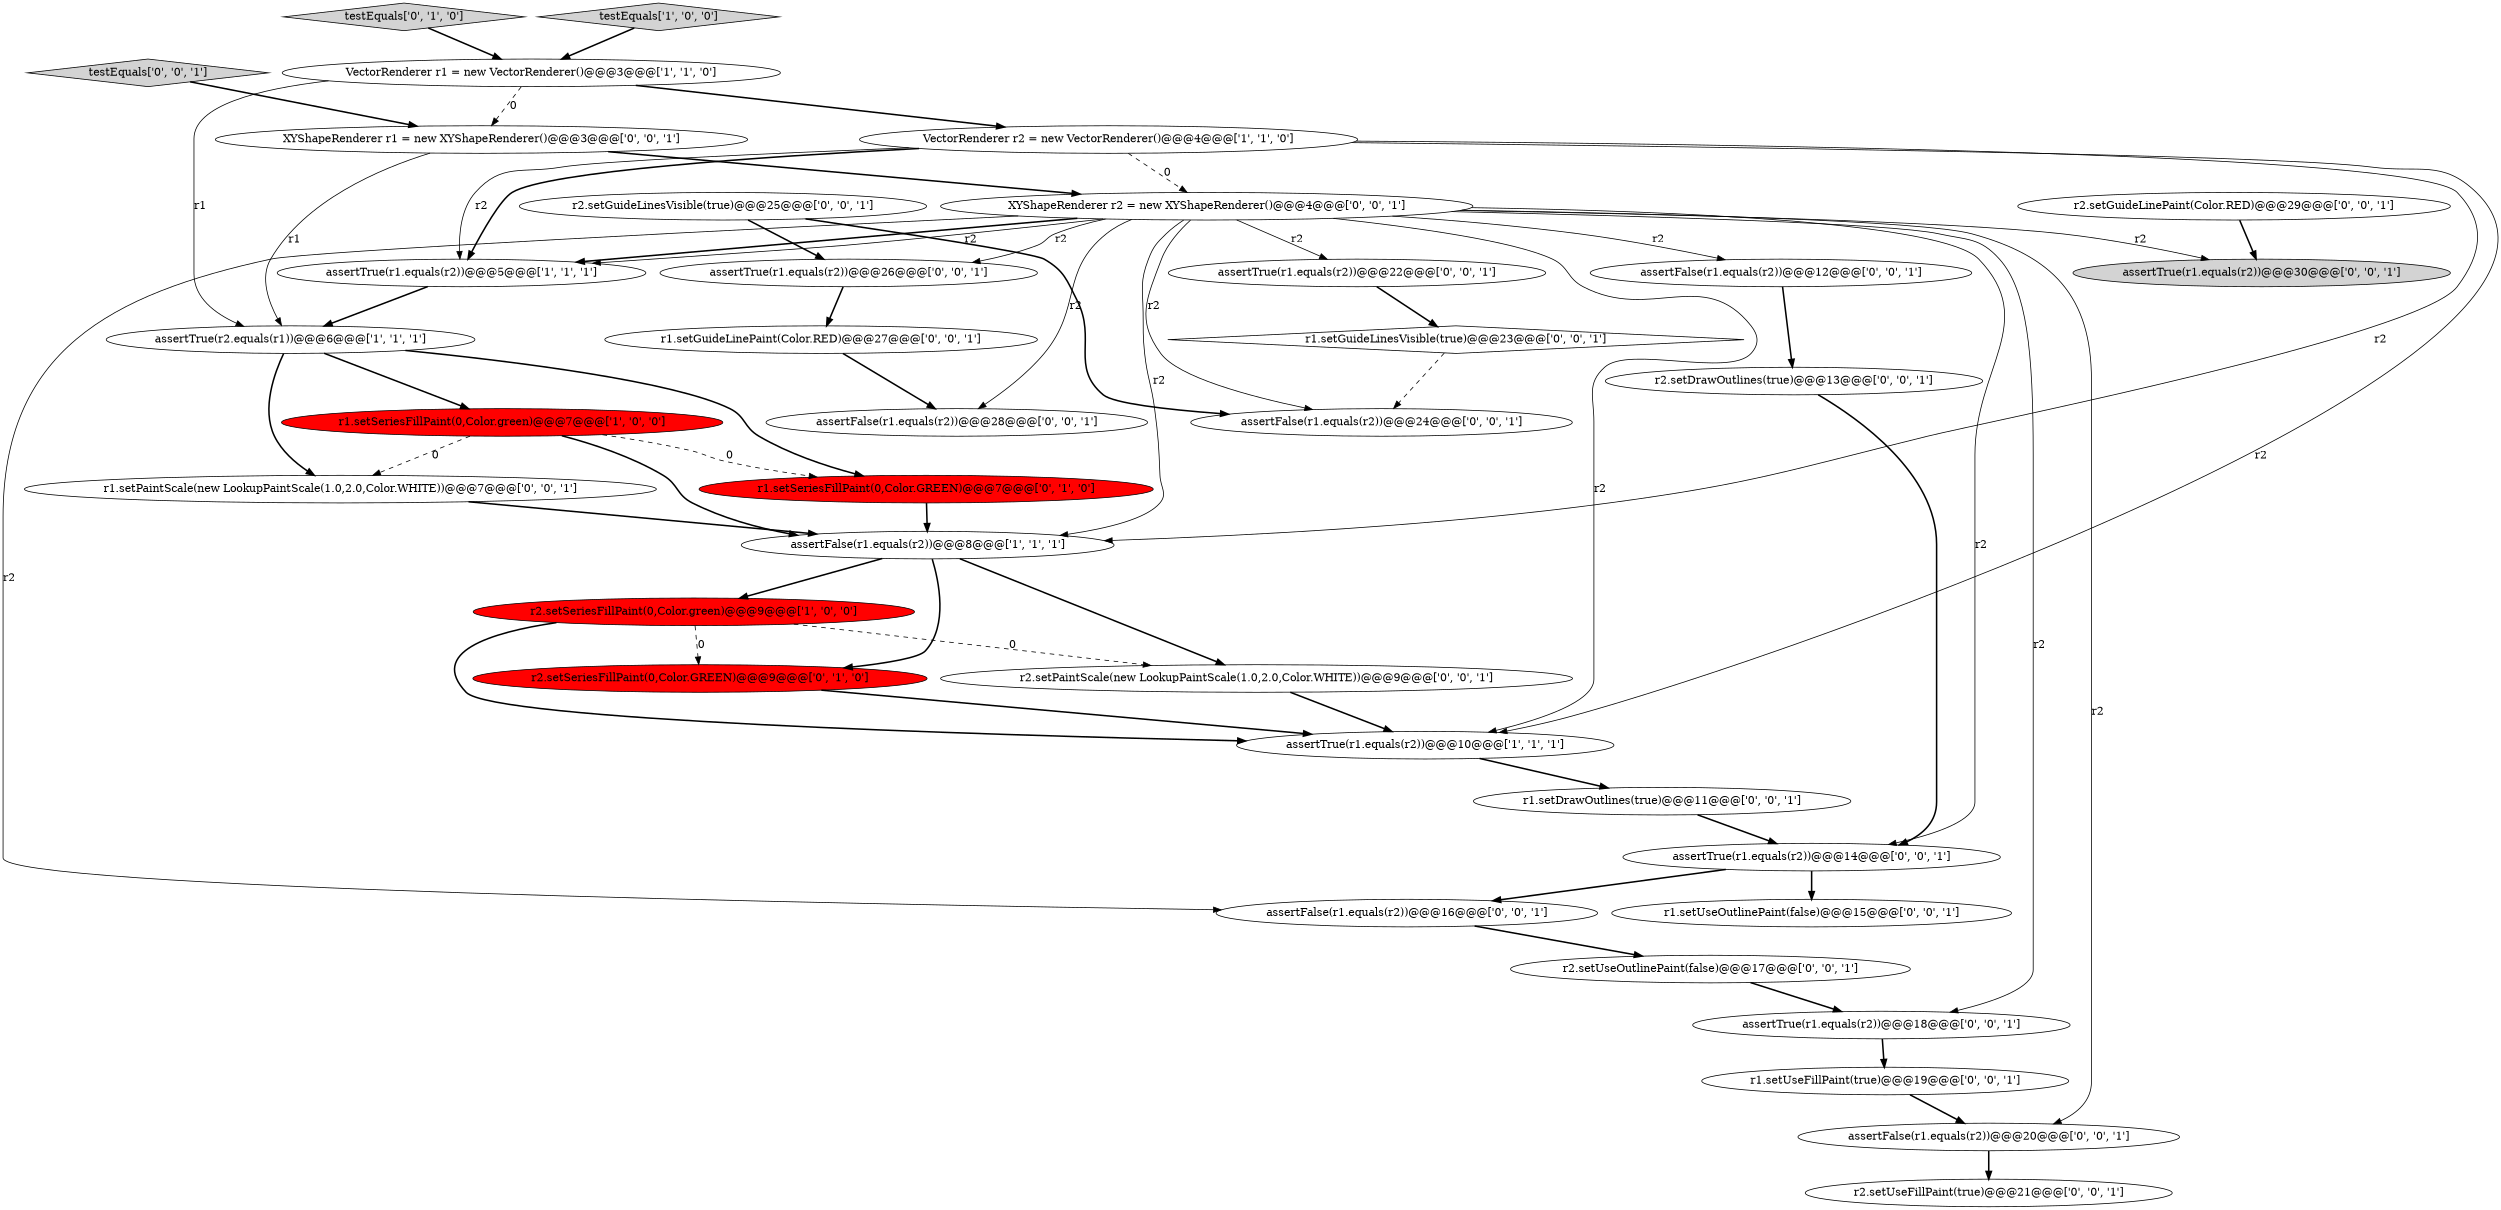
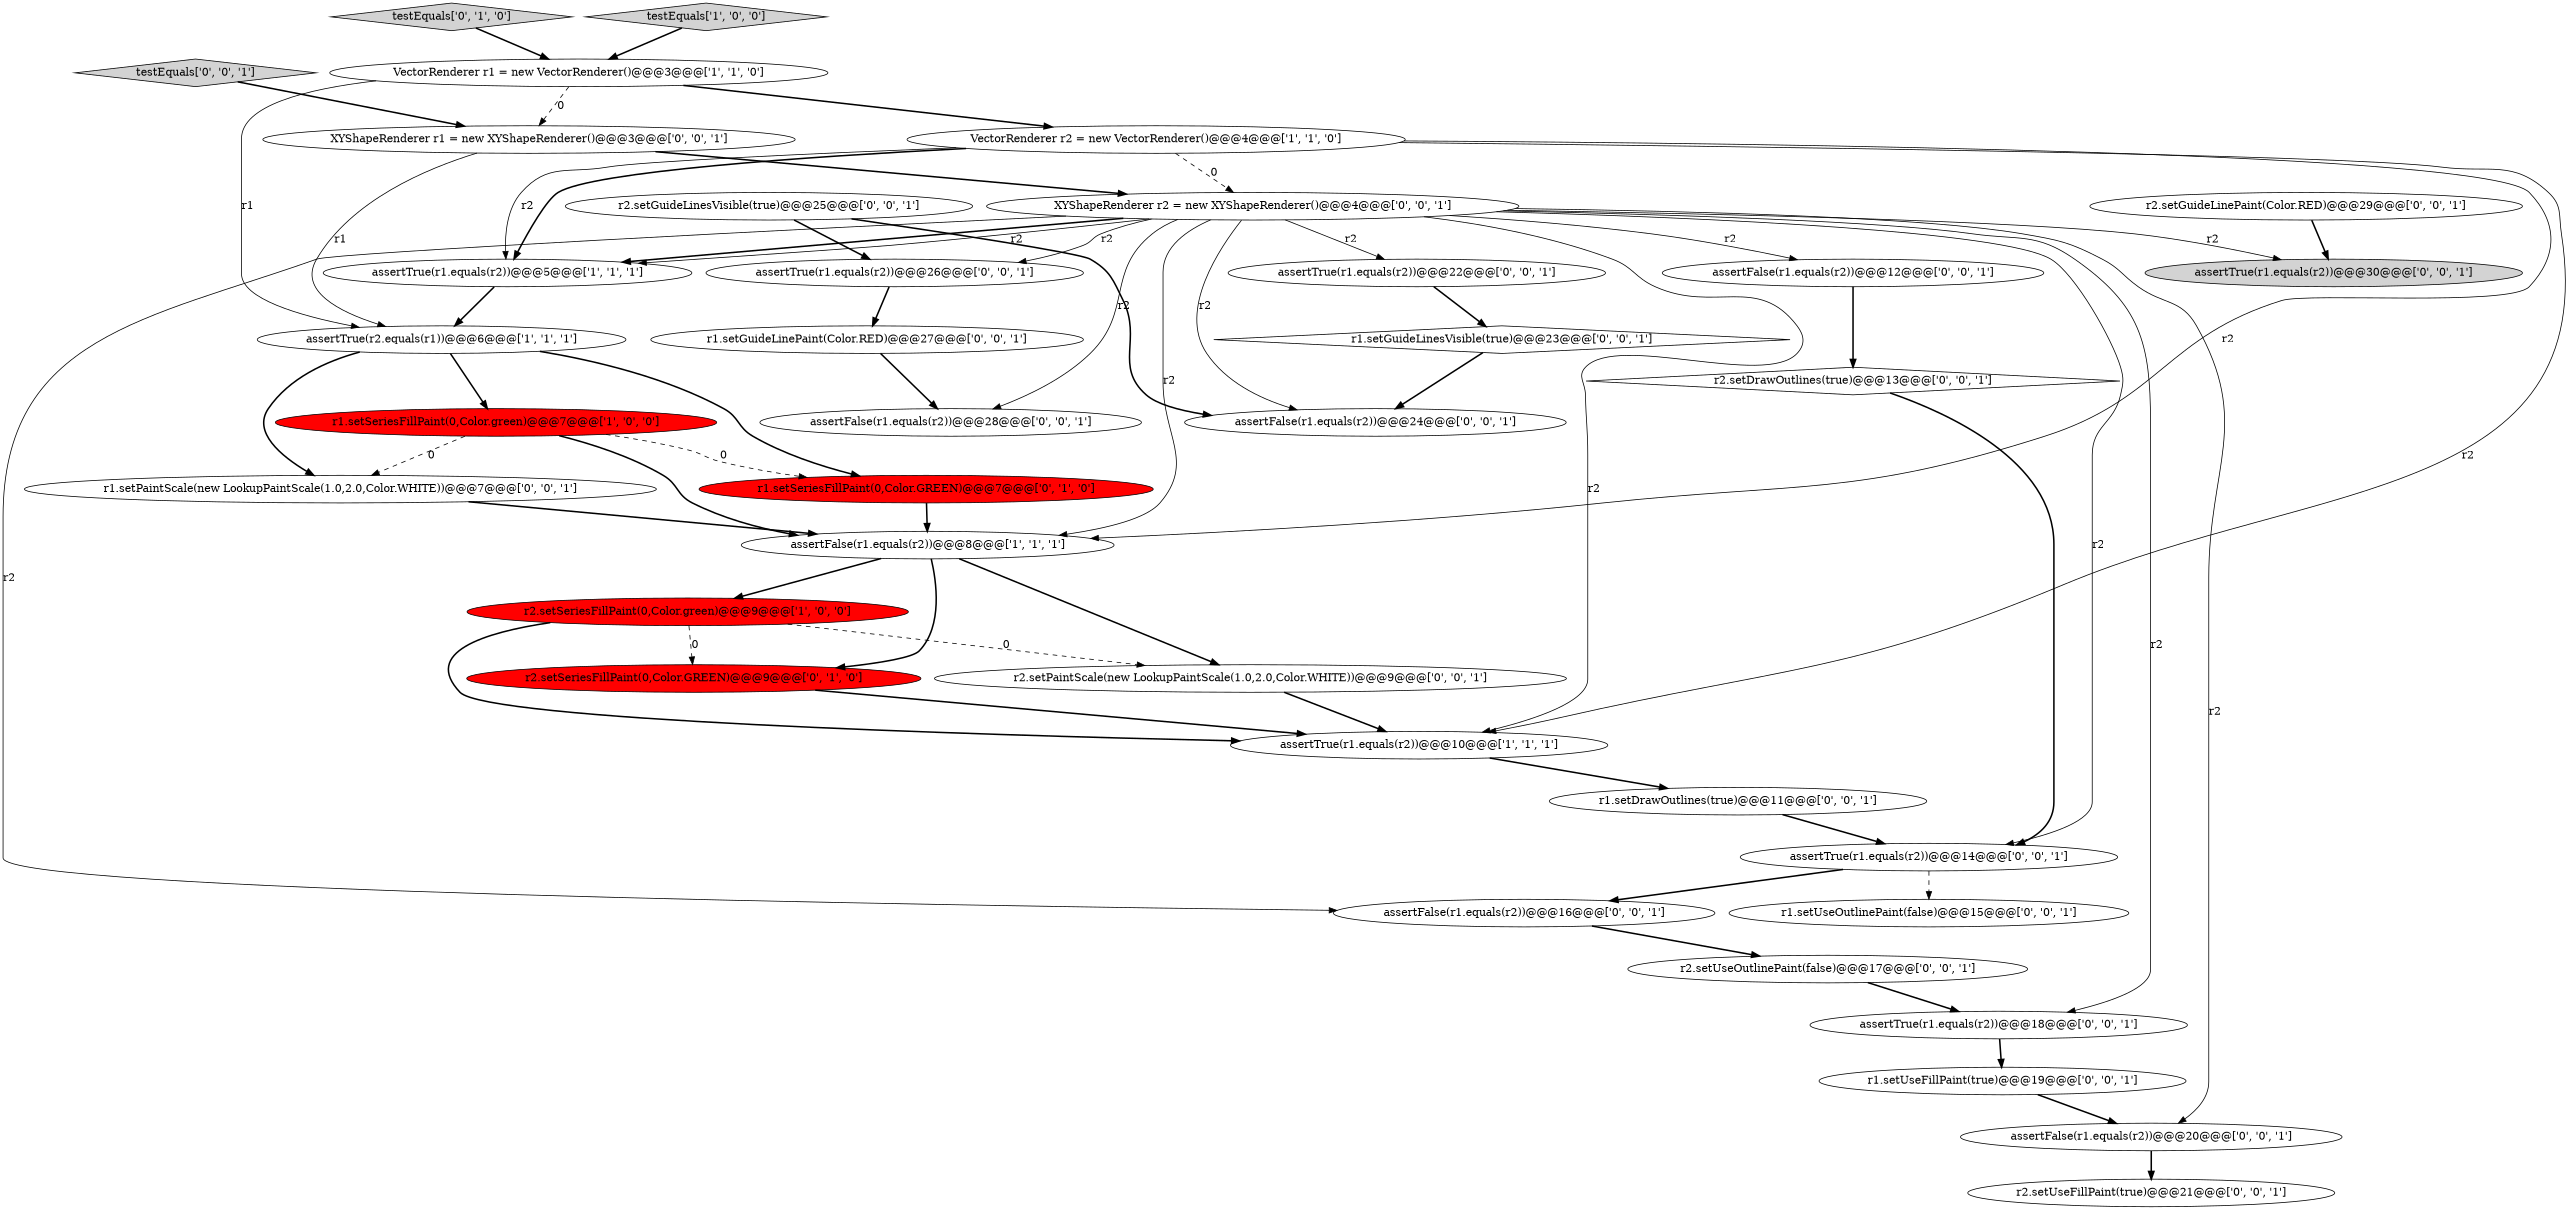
edge "r1.setGuideLinesVisible(true)@@@23@@@['0', '0', '1']" -> "assertFalse(r1.equals(r2))@@@24@@@['0', '0', '1']": style dashed -> bold
node "r2.setDrawOutlines(true)@@@13@@@['0', '0', '1']": shape ellipse -> diamond
edge "assertTrue(r1.equals(r2))@@@14@@@['0', '0', '1']" -> "r1.setUseOutlinePaint(false)@@@15@@@['0', '0', '1']": style bold -> dashed
